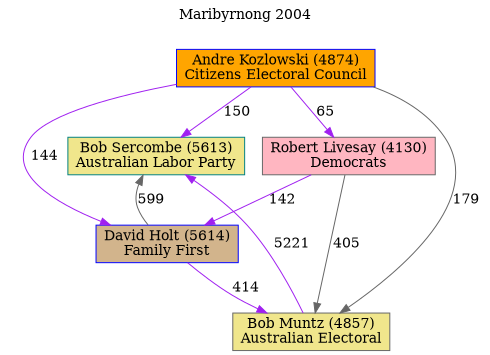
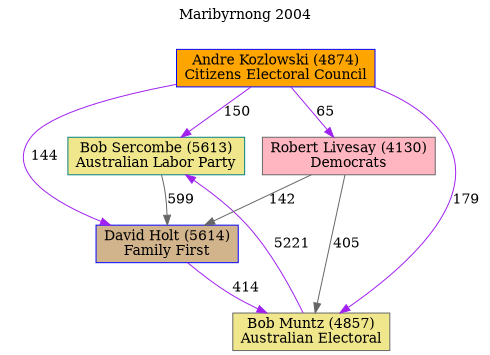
edge "Robert Livesay (4130) Democrats" -> "David Holt (5614) Family First": color purple -> gray40
edge "Andre Kozlowski (4874) Citizens Electoral Council" -> "Bob Muntz (4857) Australian Electoral": color gray40 -> purple
edge "David Holt (5614) Family First" -> "Bob Sercombe (5613) Australian Labor Party": reversed
